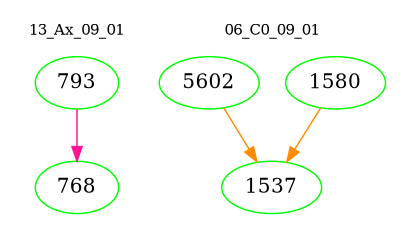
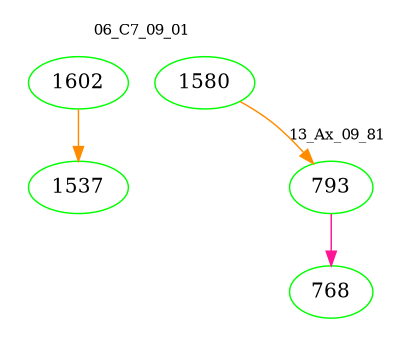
cluster "13_Ax_09_01": label "13_Ax_09_01" -> "13_Ax_09_81"
cluster "06_C0_09_01": label "06_C0_09_01" -> "06_C7_09_01"
node "5602": label "5602" -> "1602"
edge "1580" -> "1537": now "1580" -> "793"
